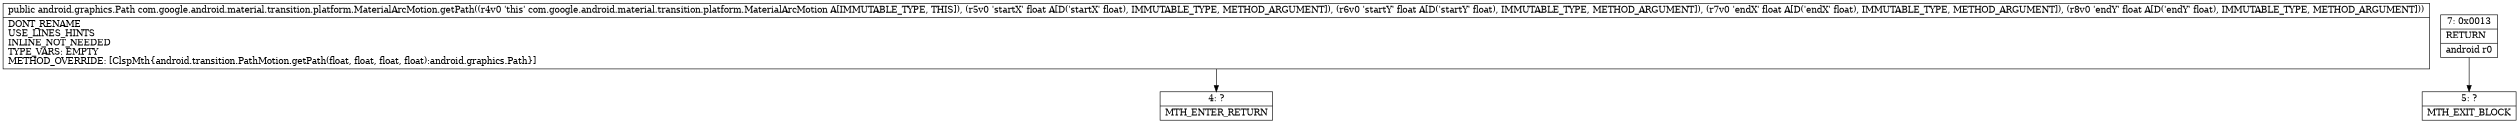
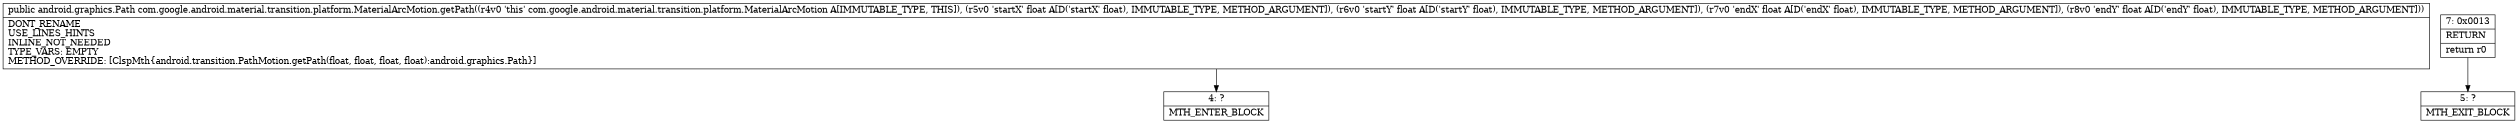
node "7: 0x0013": text "android r0" -> "return r0"
node "4: ?": text "MTH_ENTER_RETURN" -> "MTH_ENTER_BLOCK"
